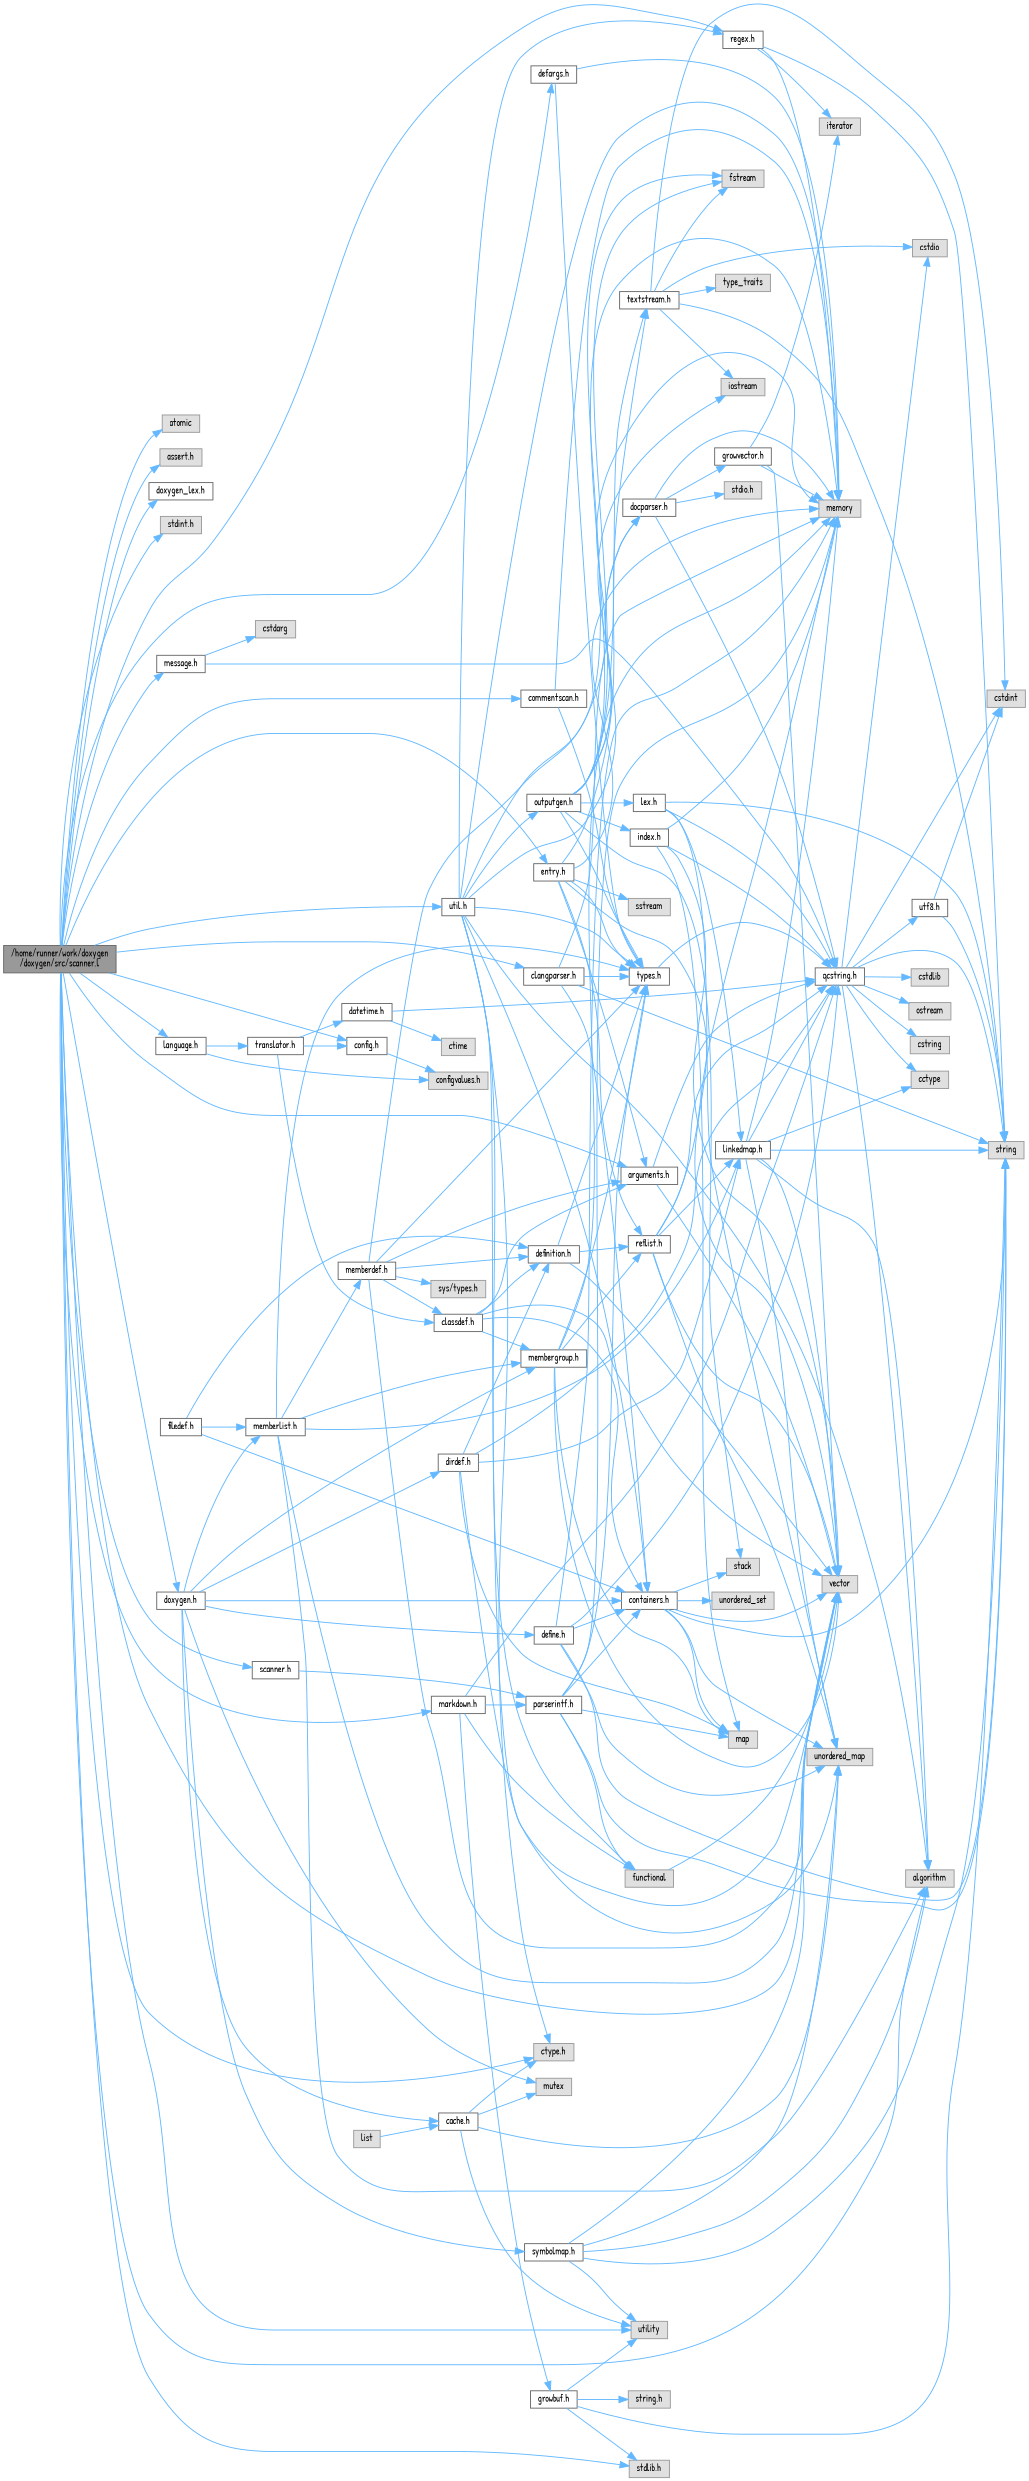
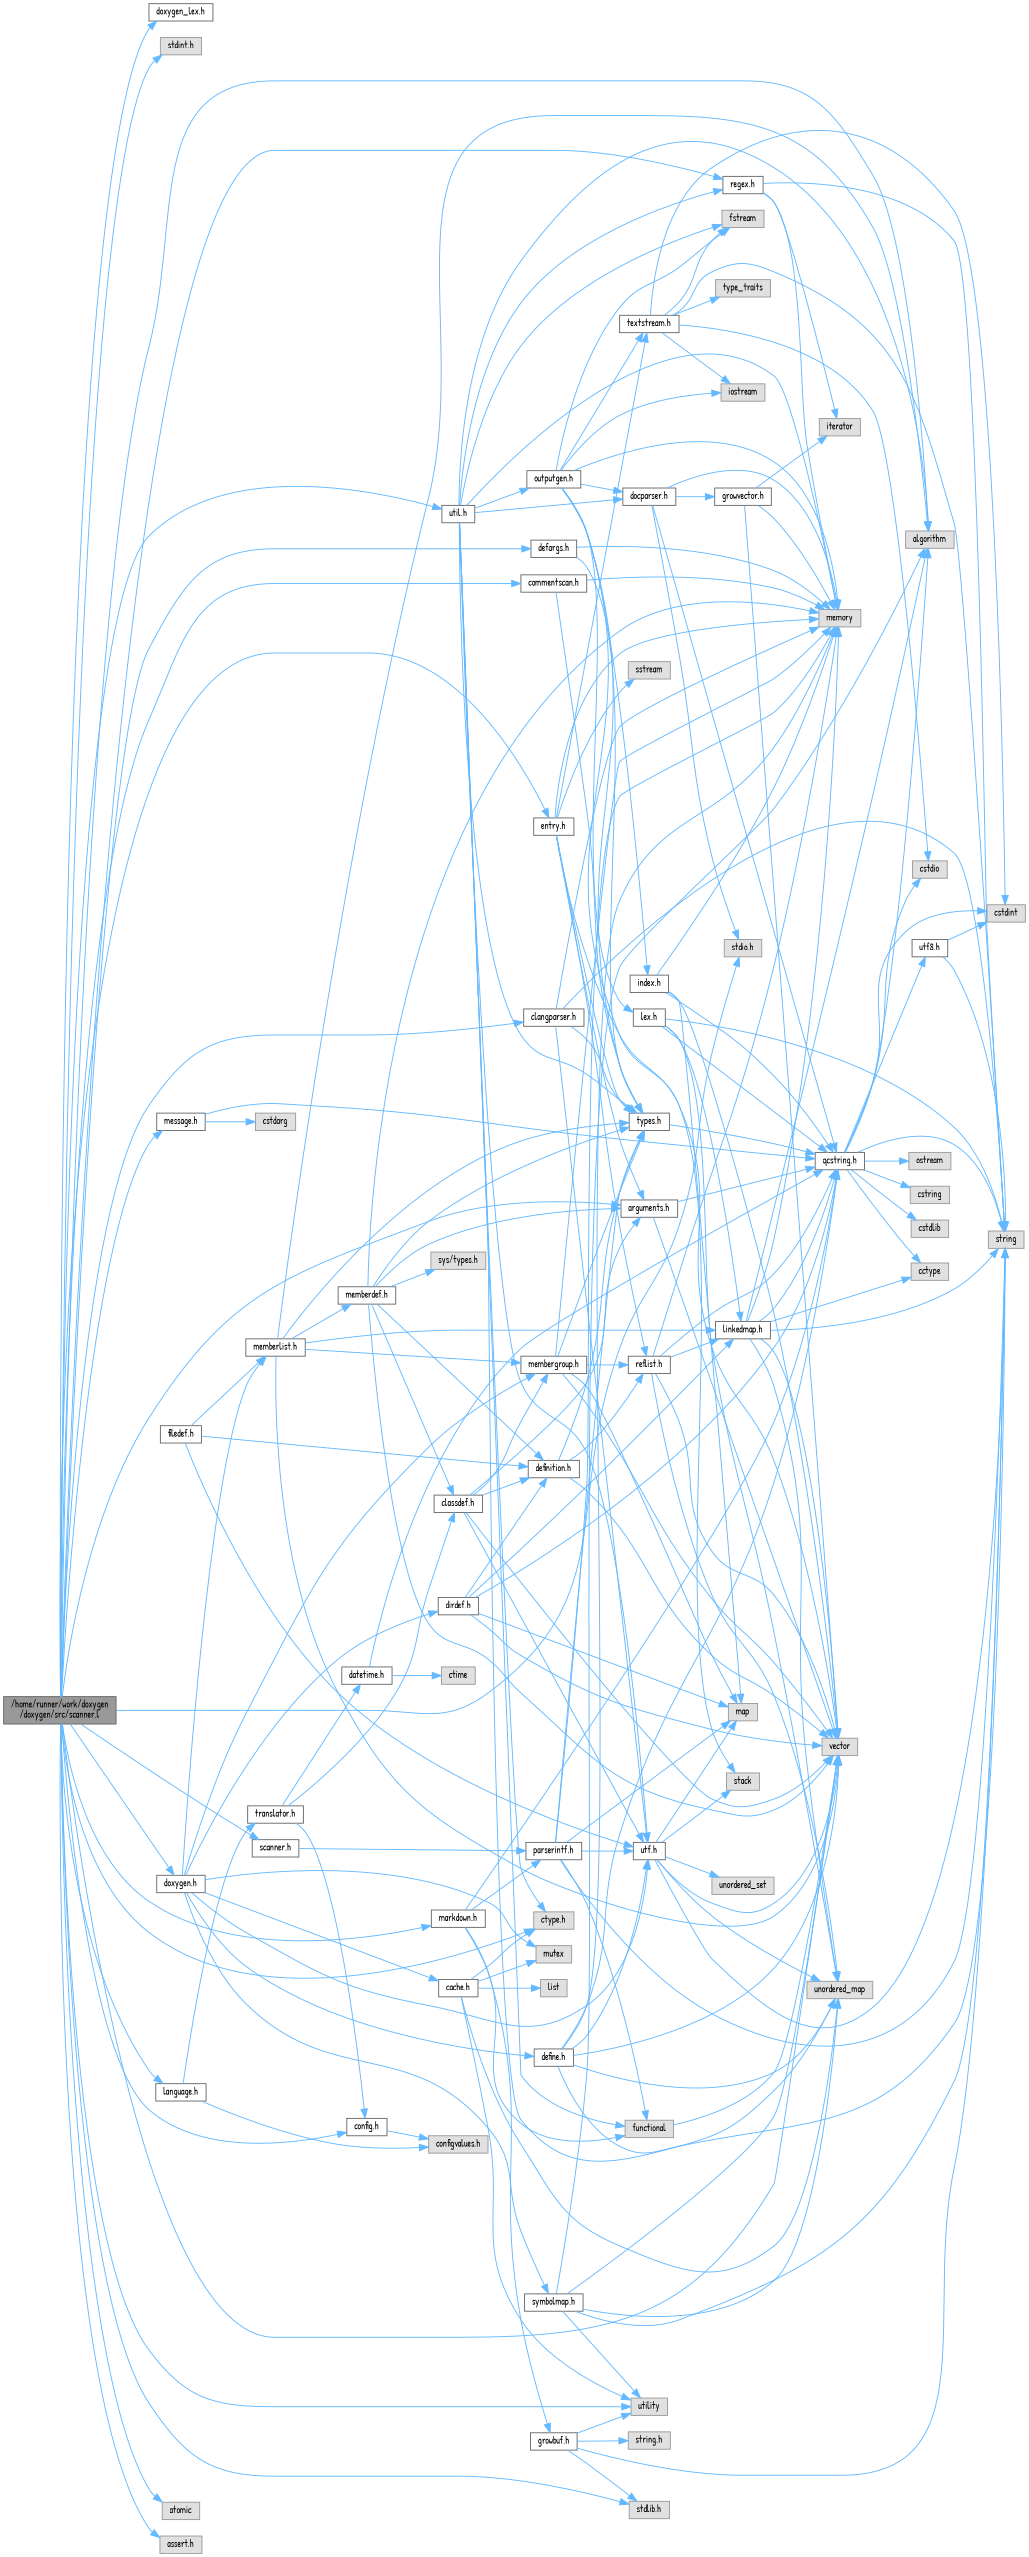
edge "/home/runner/work/doxygen /doxygen/src/scanner.l" -> "stdio.h": added
node "containers.h": label "containers.h" -> "utf.h"
edge "define.h" -> "vector": added
edge "list" -> "cache.h": reversed
